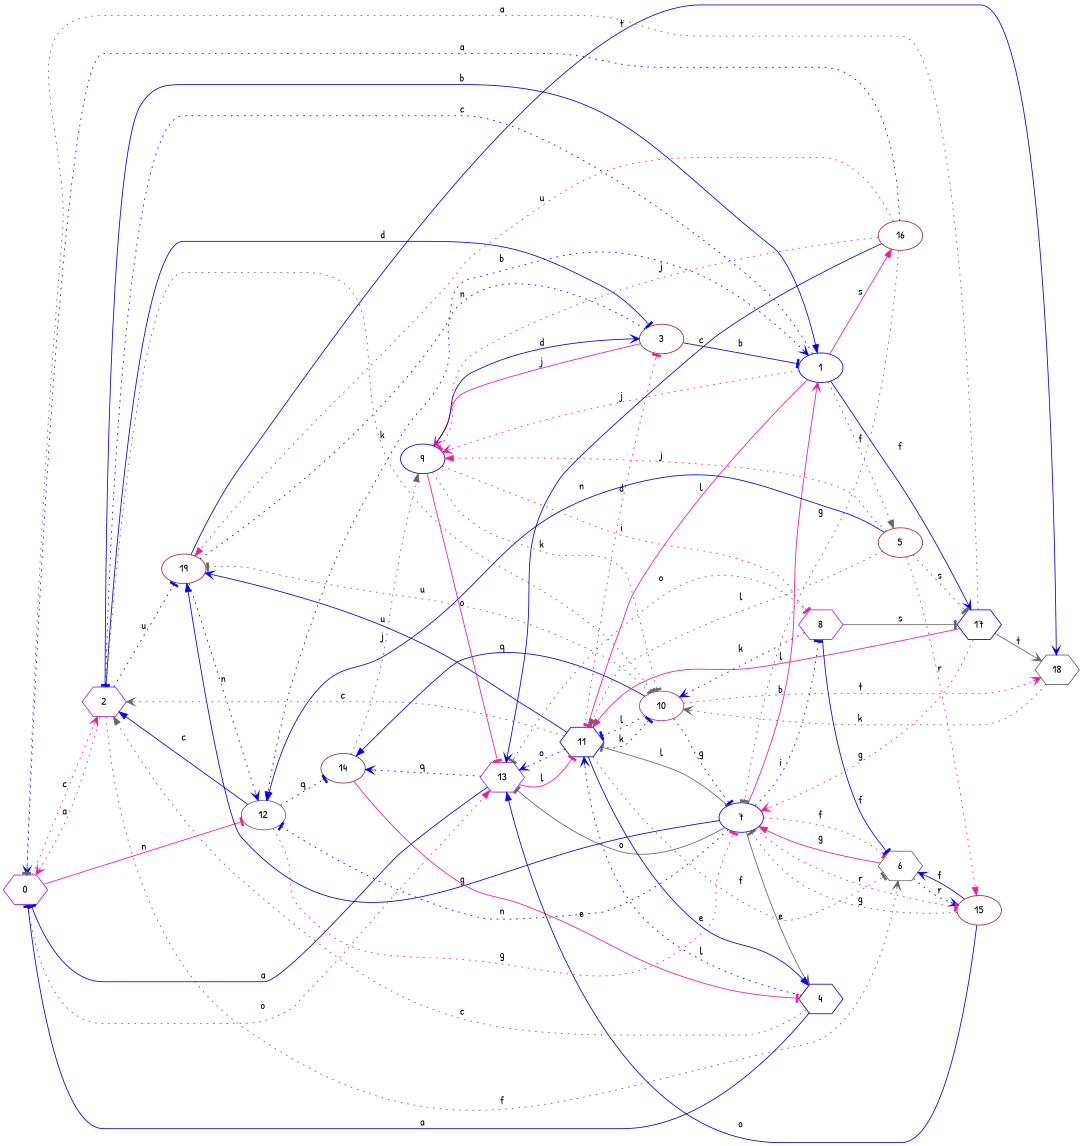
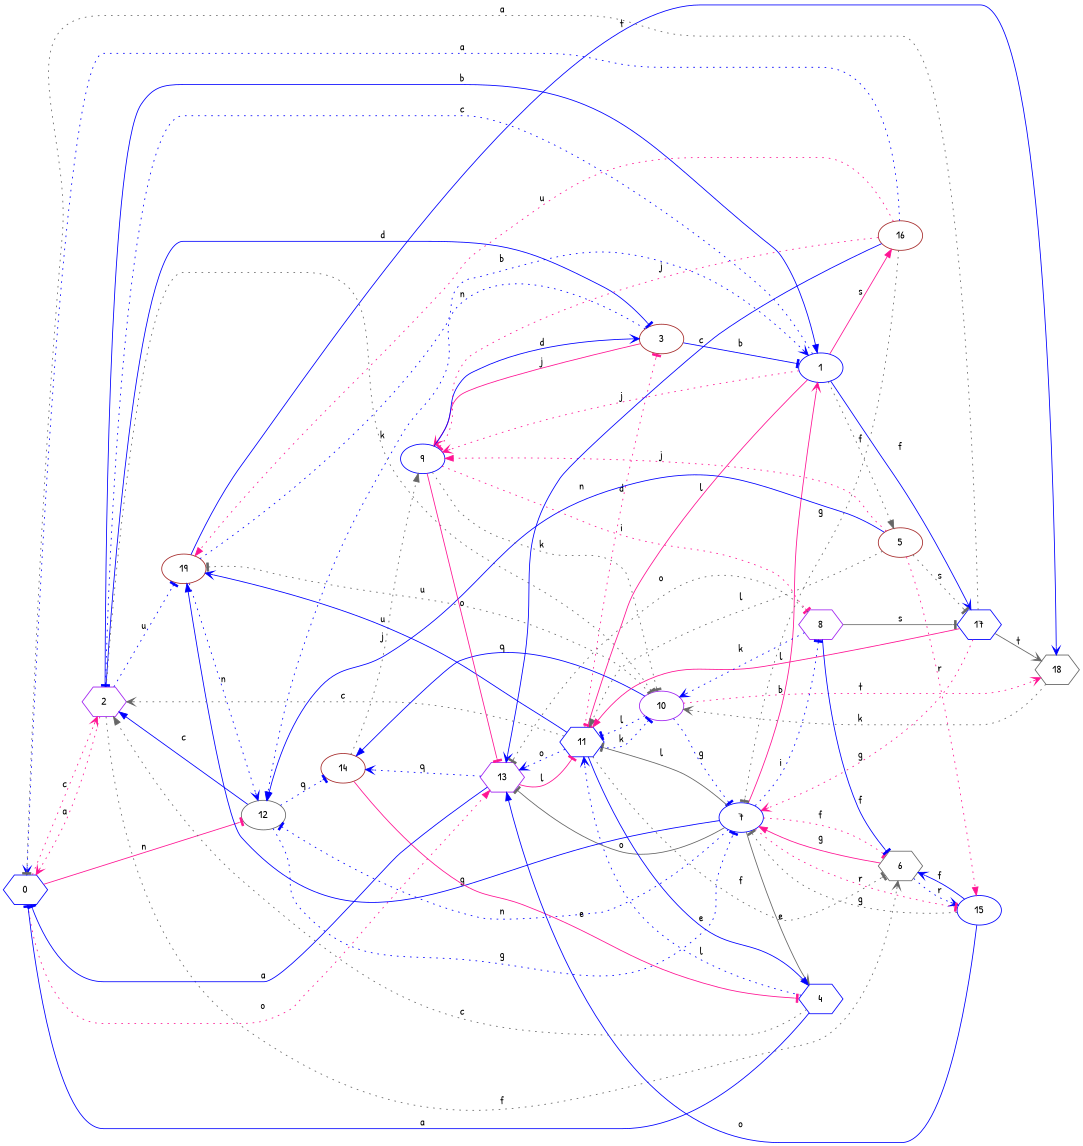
node "0": color purple -> blue
node "15": color brown -> blue
edge "12" -> "7": color deeppink -> blue
